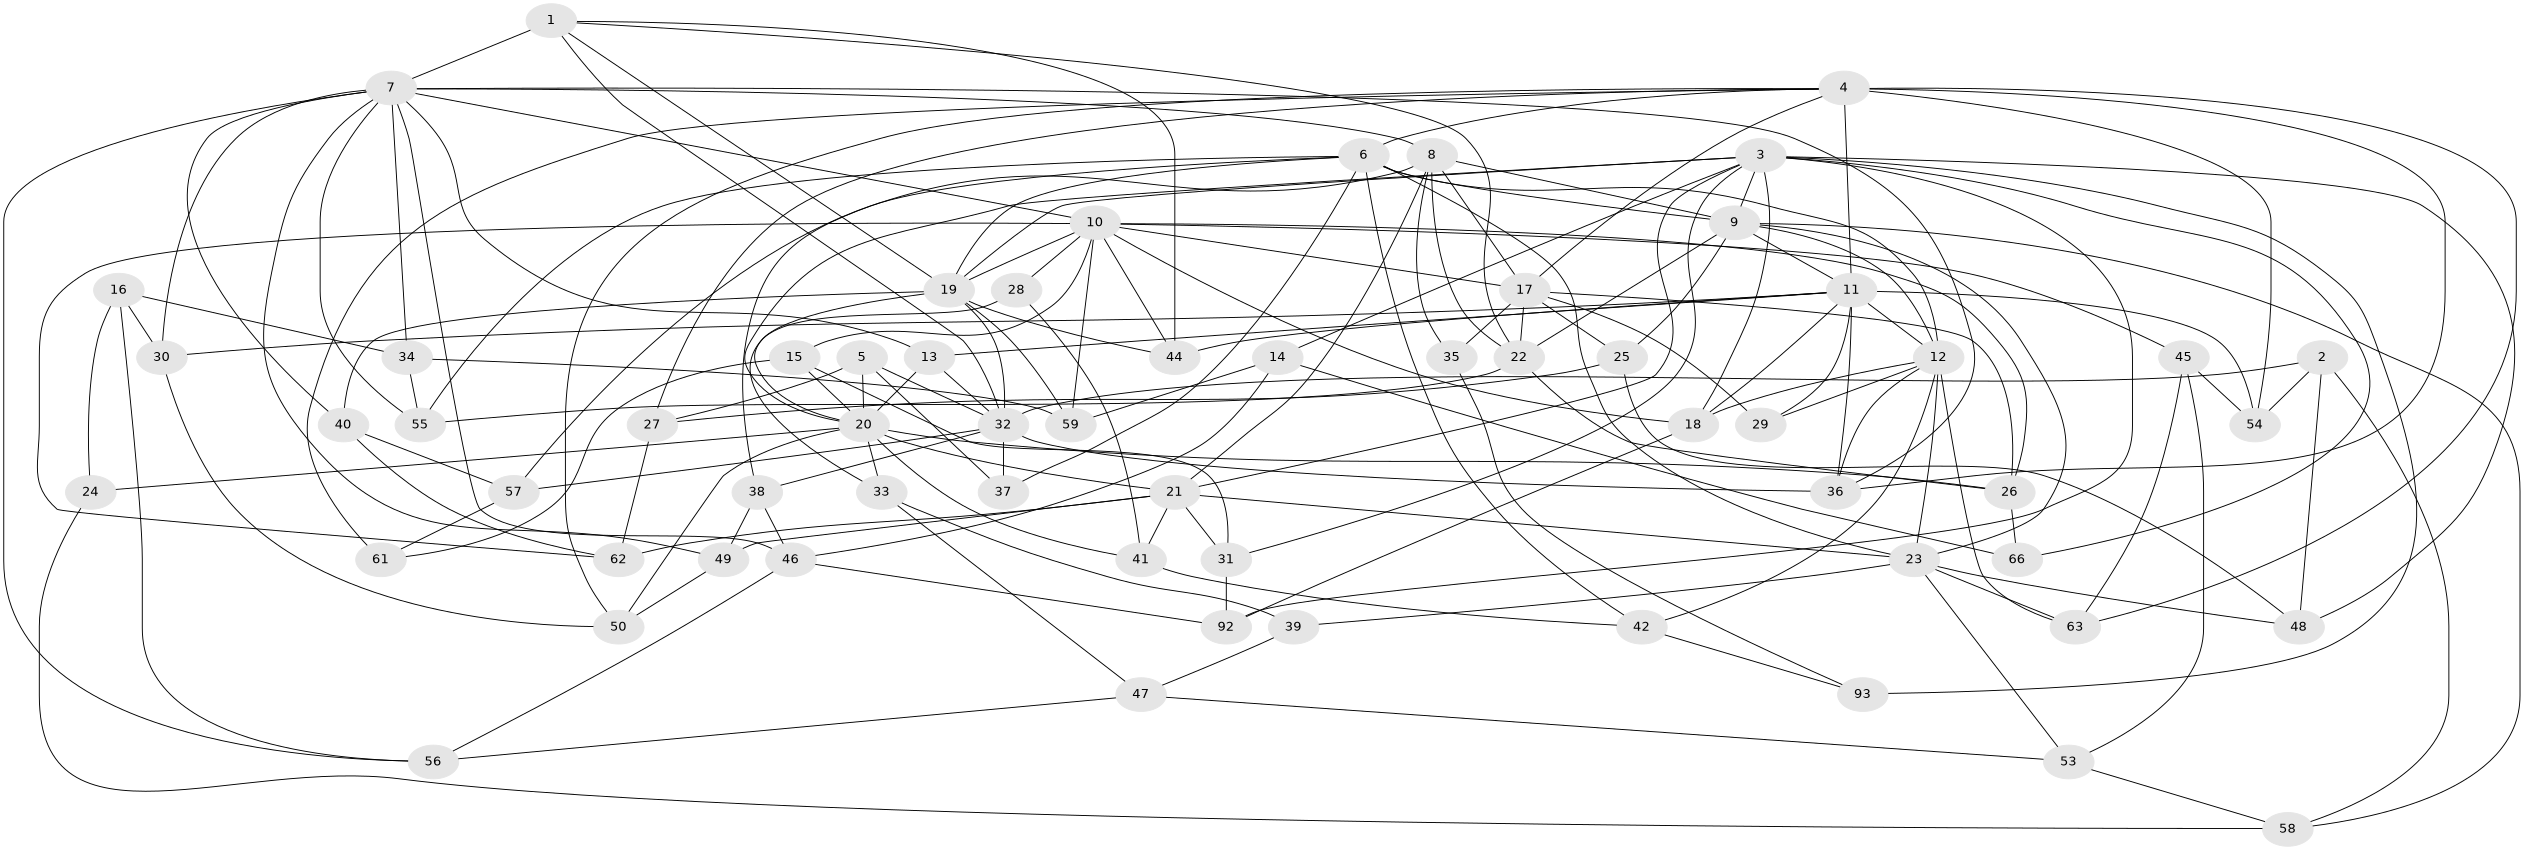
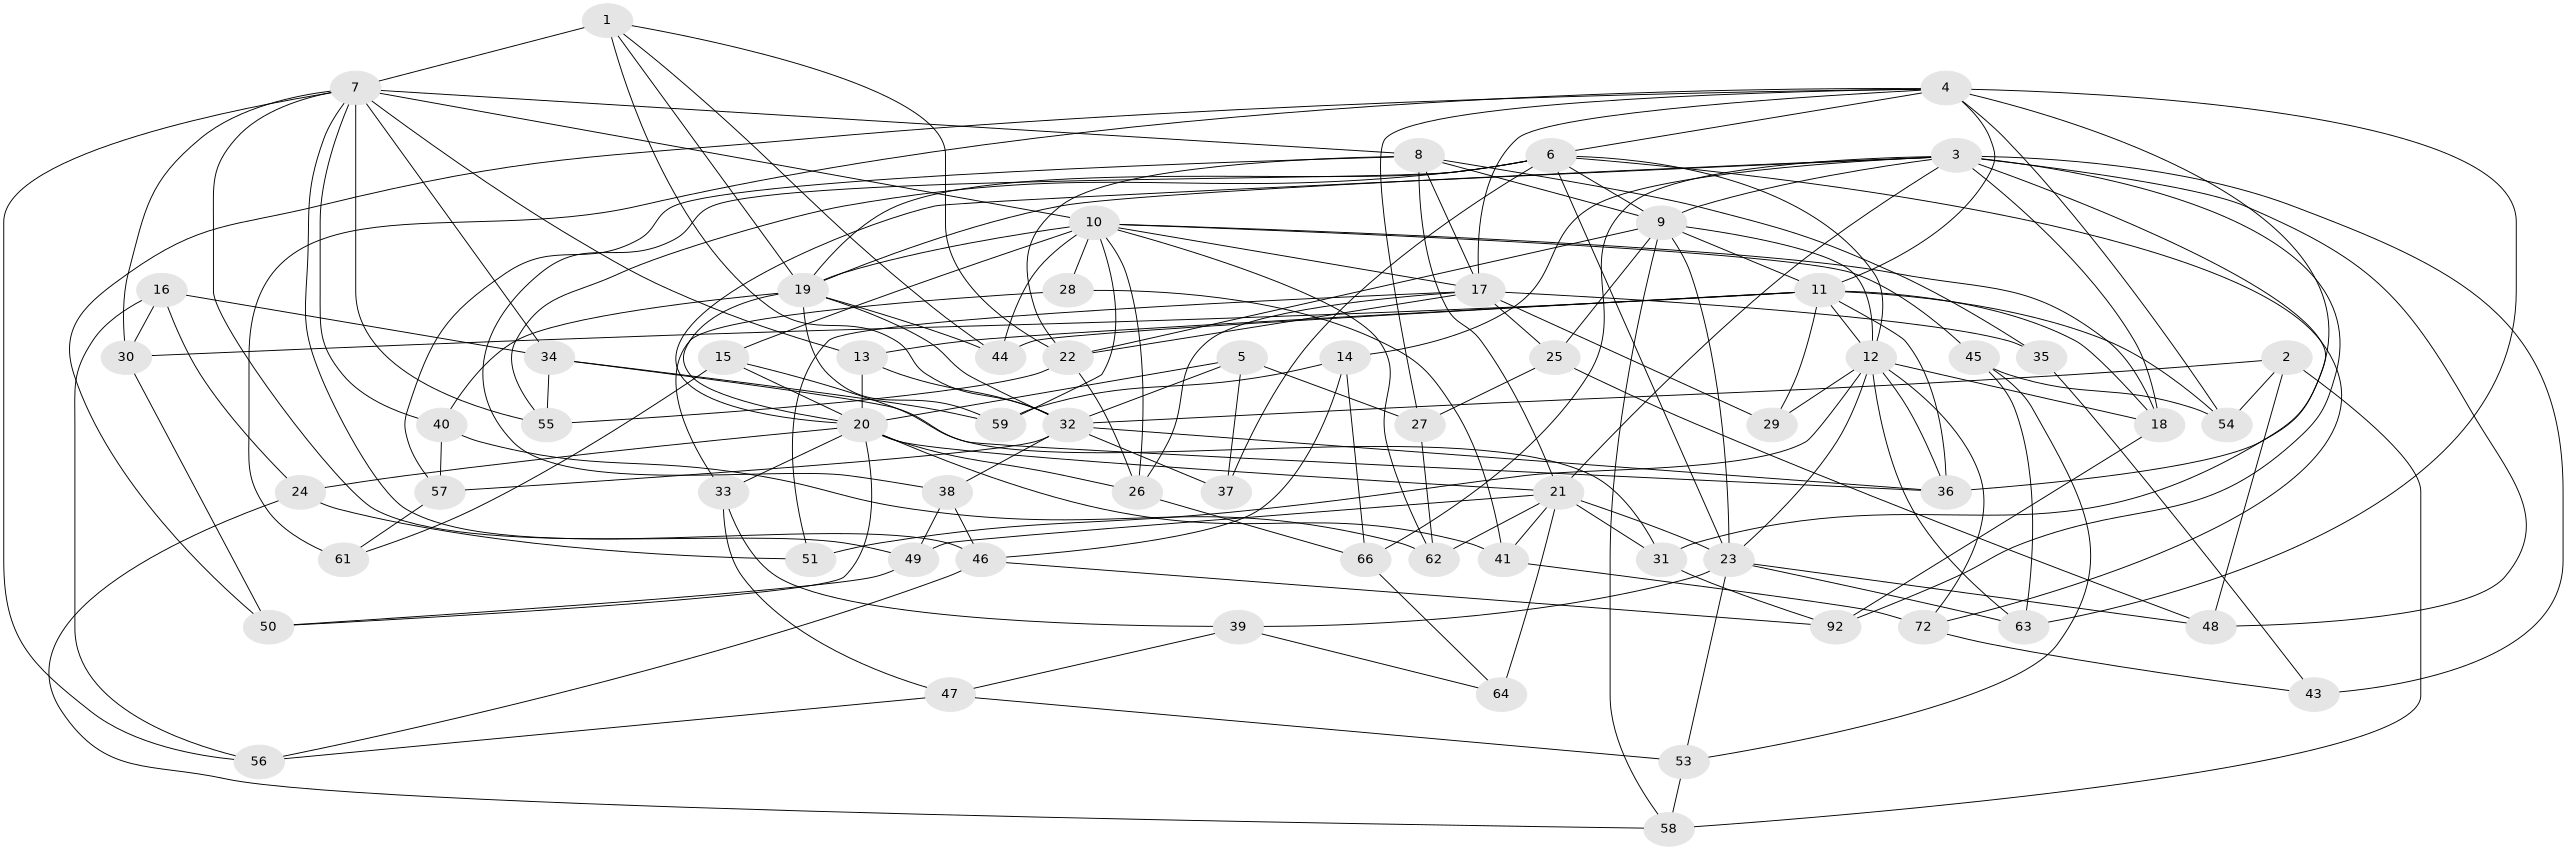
edge "7" -- "36": now "34" -- "36"
node "51": added
node "42": label "42" -> "72"
node "64": added
node "93": label "93" -> "43"
